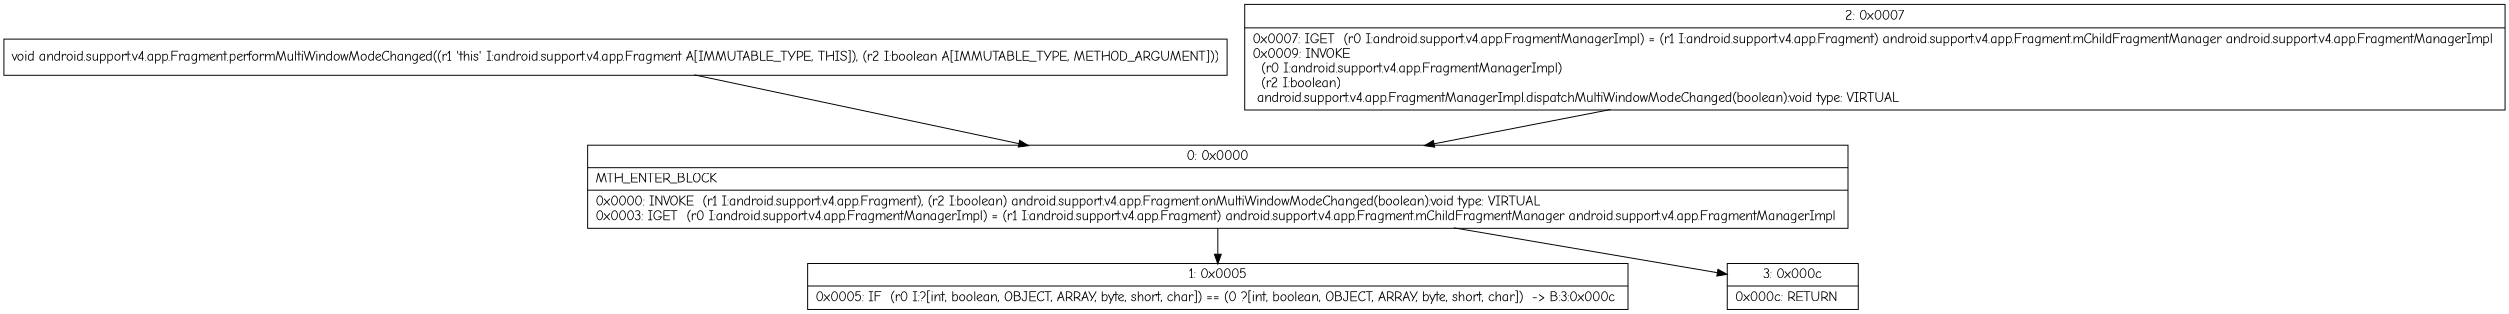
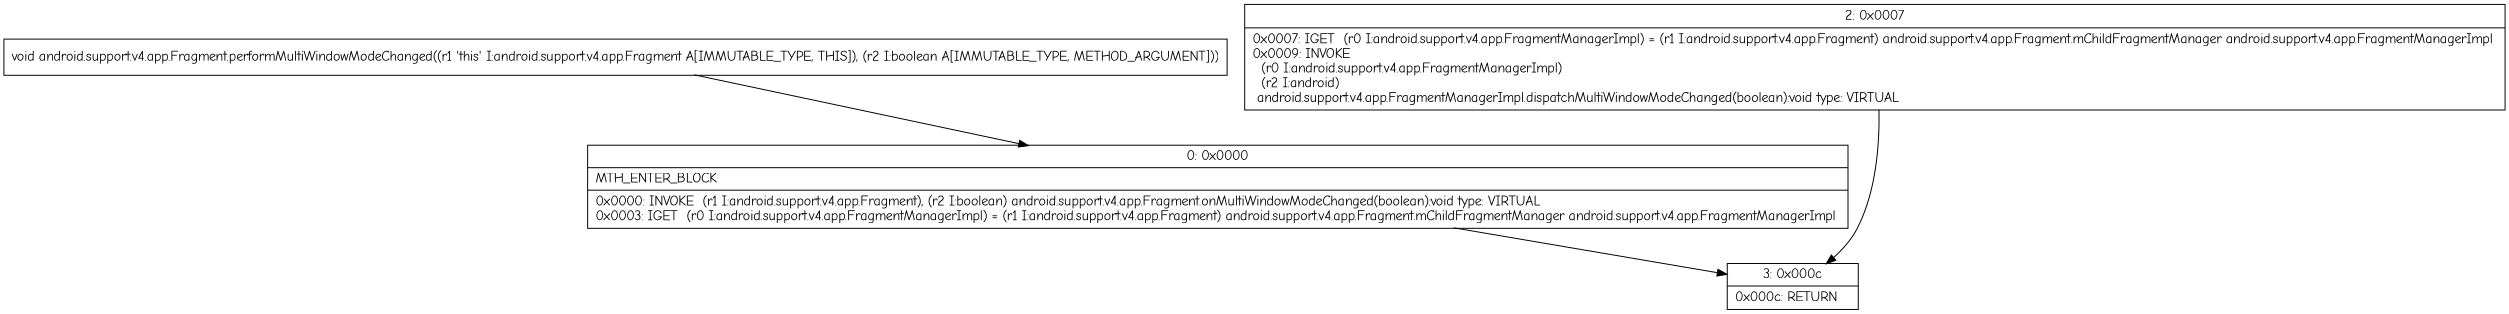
node "2: 0x0007": text "(r2 I:boolean)" -> "(r2 I:android)"
edge "2: 0x0007" -> "0: 0x0000": now "2: 0x0007" -> "3: 0x000c"
node "1: 0x0005": removed
